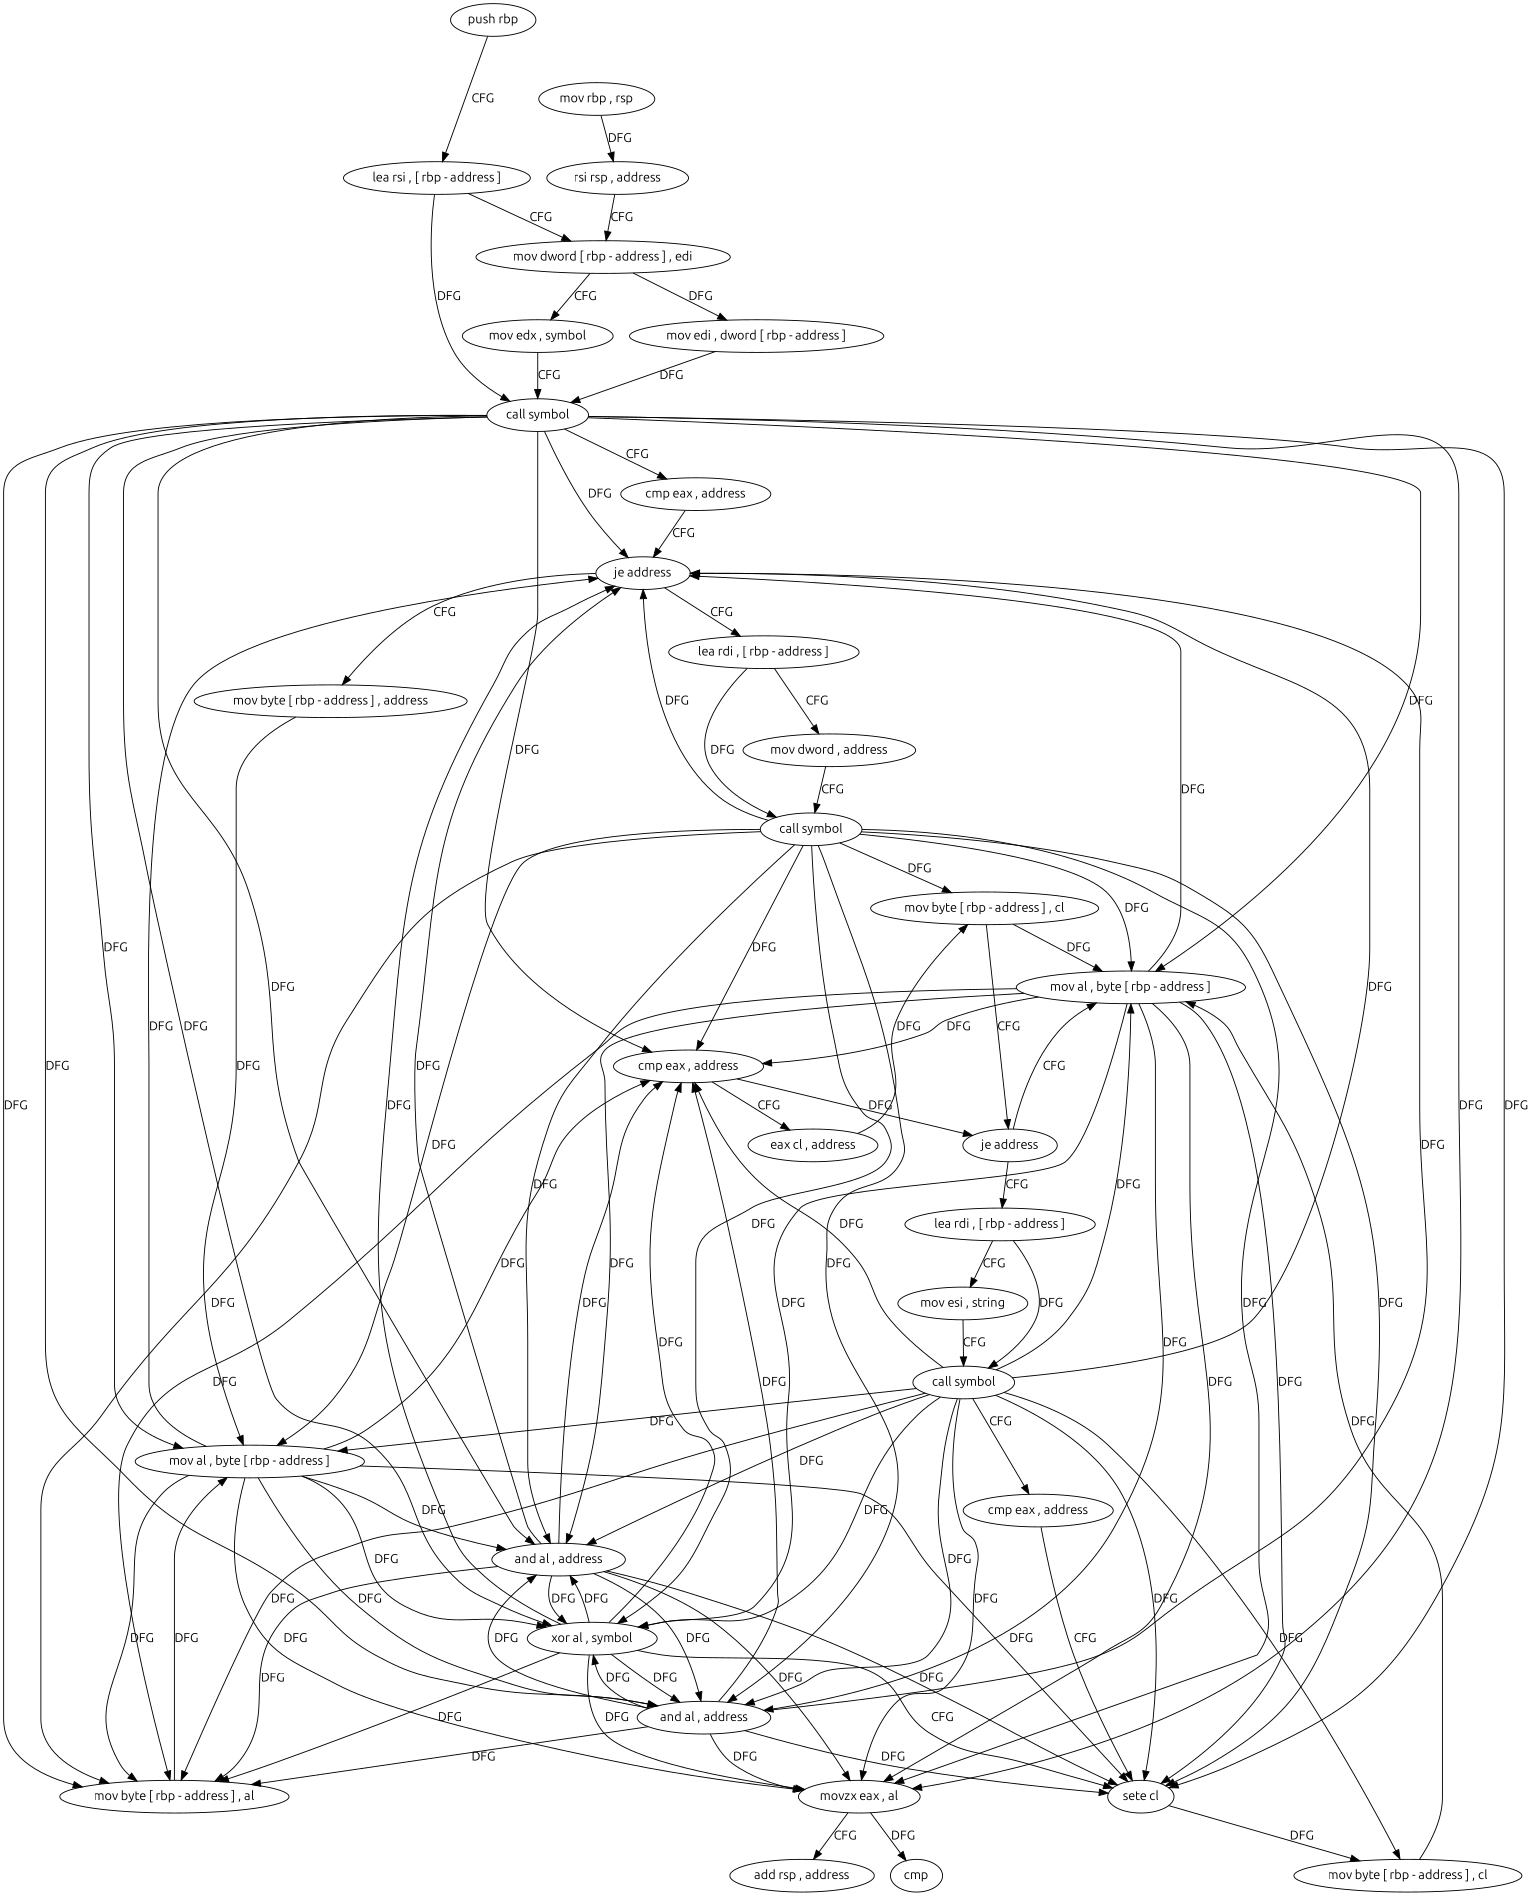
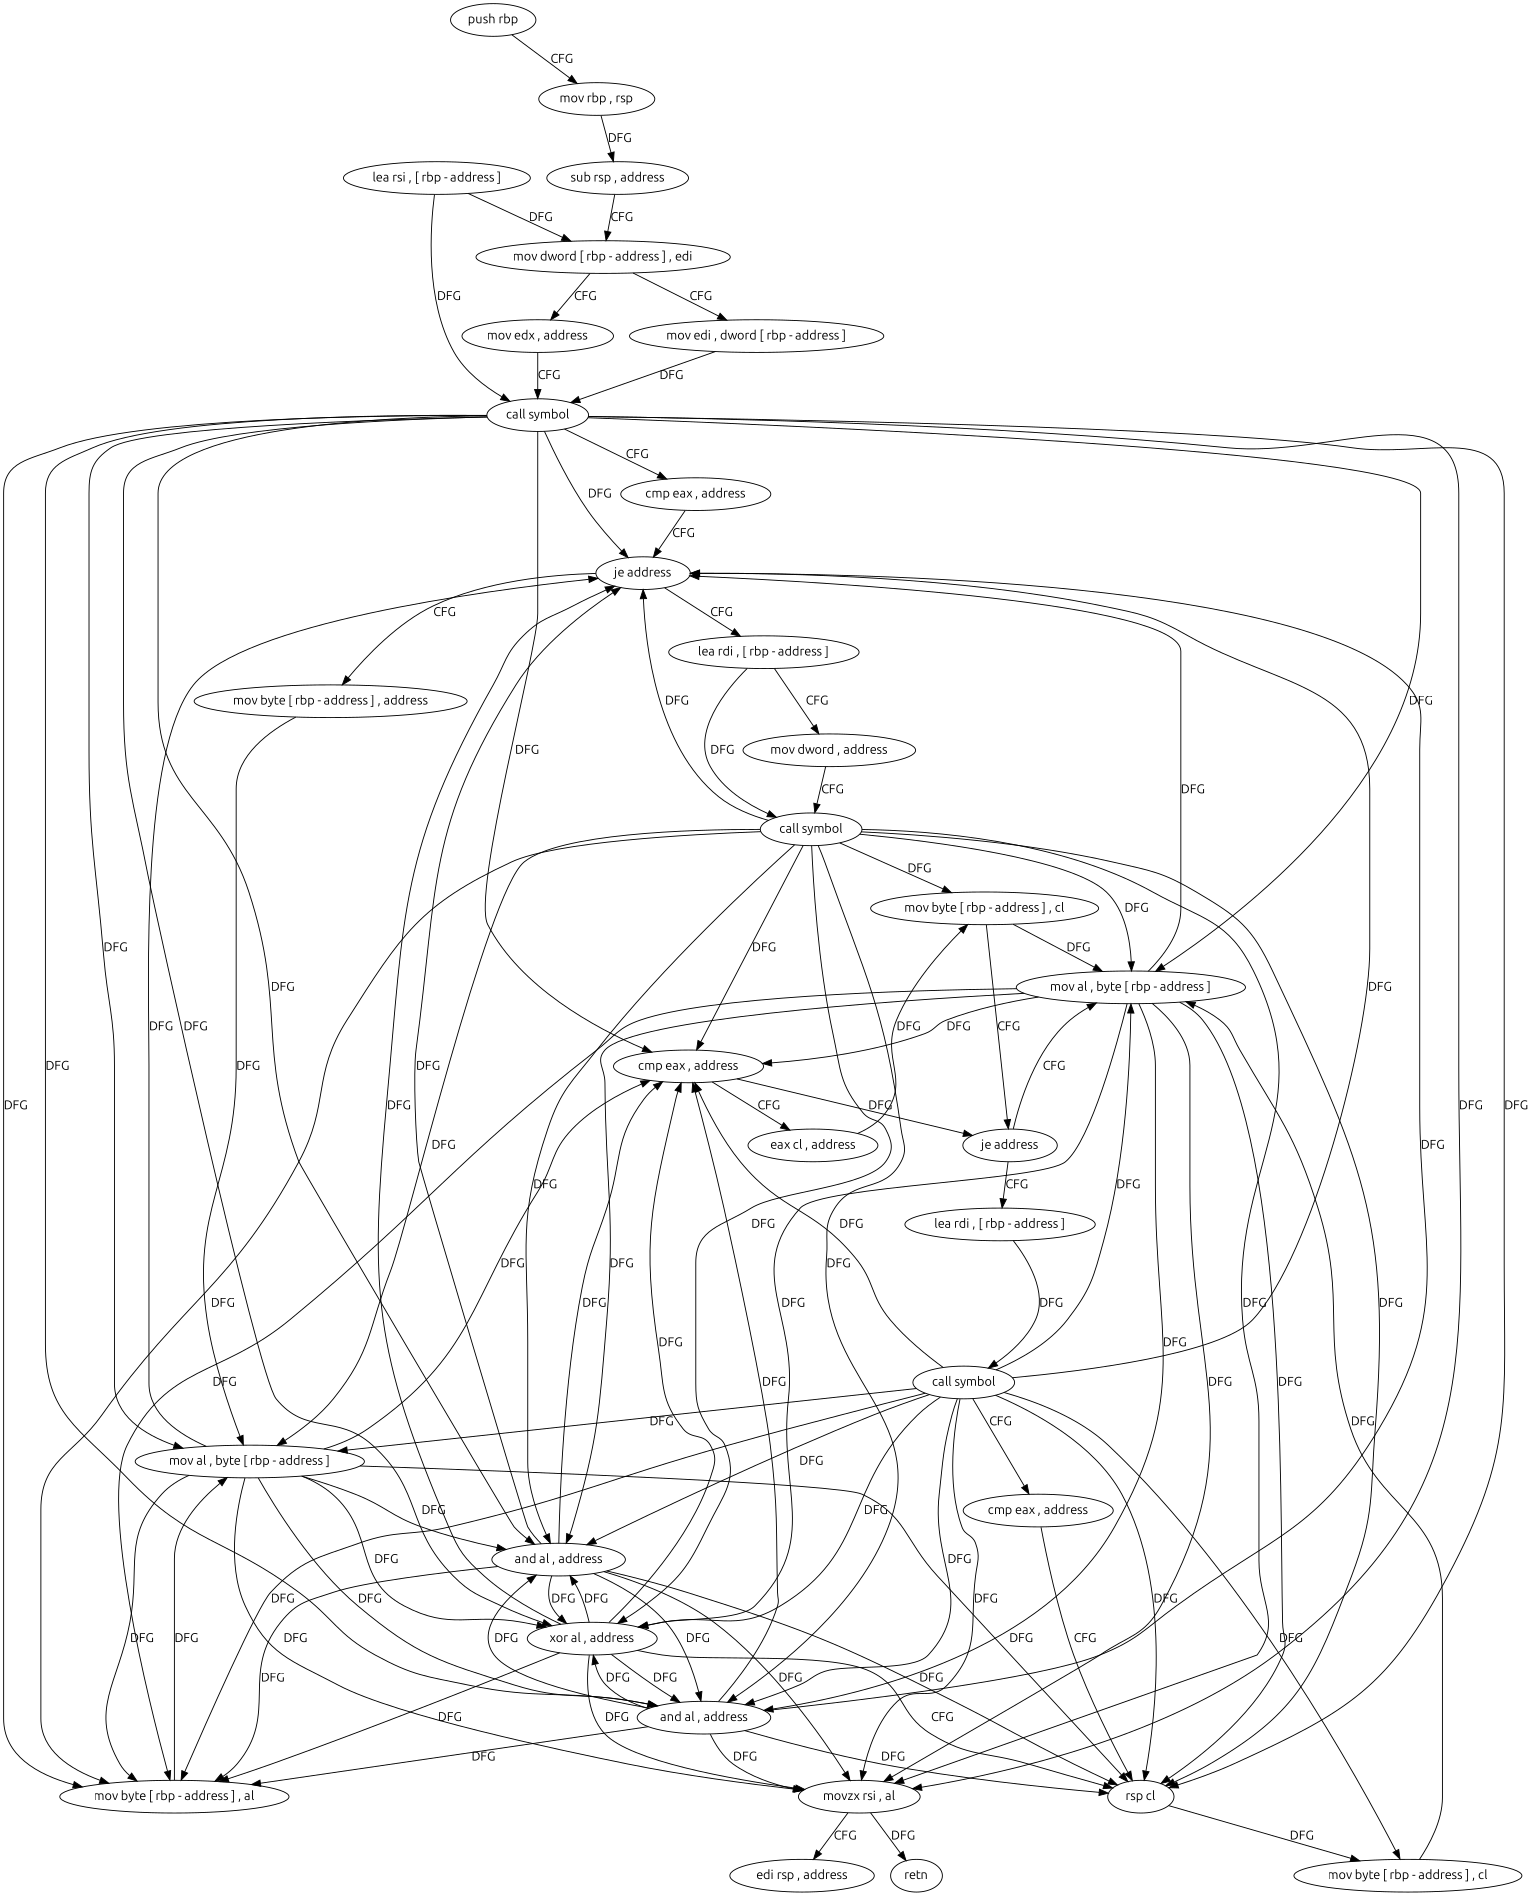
edge "push rbp" -> "lea rsi , [ rbp - address ]": now "push rbp" -> "mov rbp , rsp"
node "rsi rsp , address": label "rsi rsp , address" -> "sub rsp , address"
edge "lea rsi , [ rbp - address ]" -> "mov dword [ rbp - address ] , edi": label "CFG" -> "DFG"
edge "mov dword [ rbp - address ] , edi" -> "mov edi , dword [ rbp - address ]": label "DFG" -> "CFG"
node "mov edx , symbol": label "mov edx , symbol" -> "mov edx , address"
node "mov esi , string": removed
node "xor al , symbol": label "xor al , symbol" -> "xor al , address"
node "movzx eax , al": label "movzx eax , al" -> "movzx rsi , al"
node "sete cl": label "sete cl" -> "rsp cl"
node "add rsp , address": label "add rsp , address" -> "edi rsp , address"
node "cmp": label "cmp" -> "retn"
